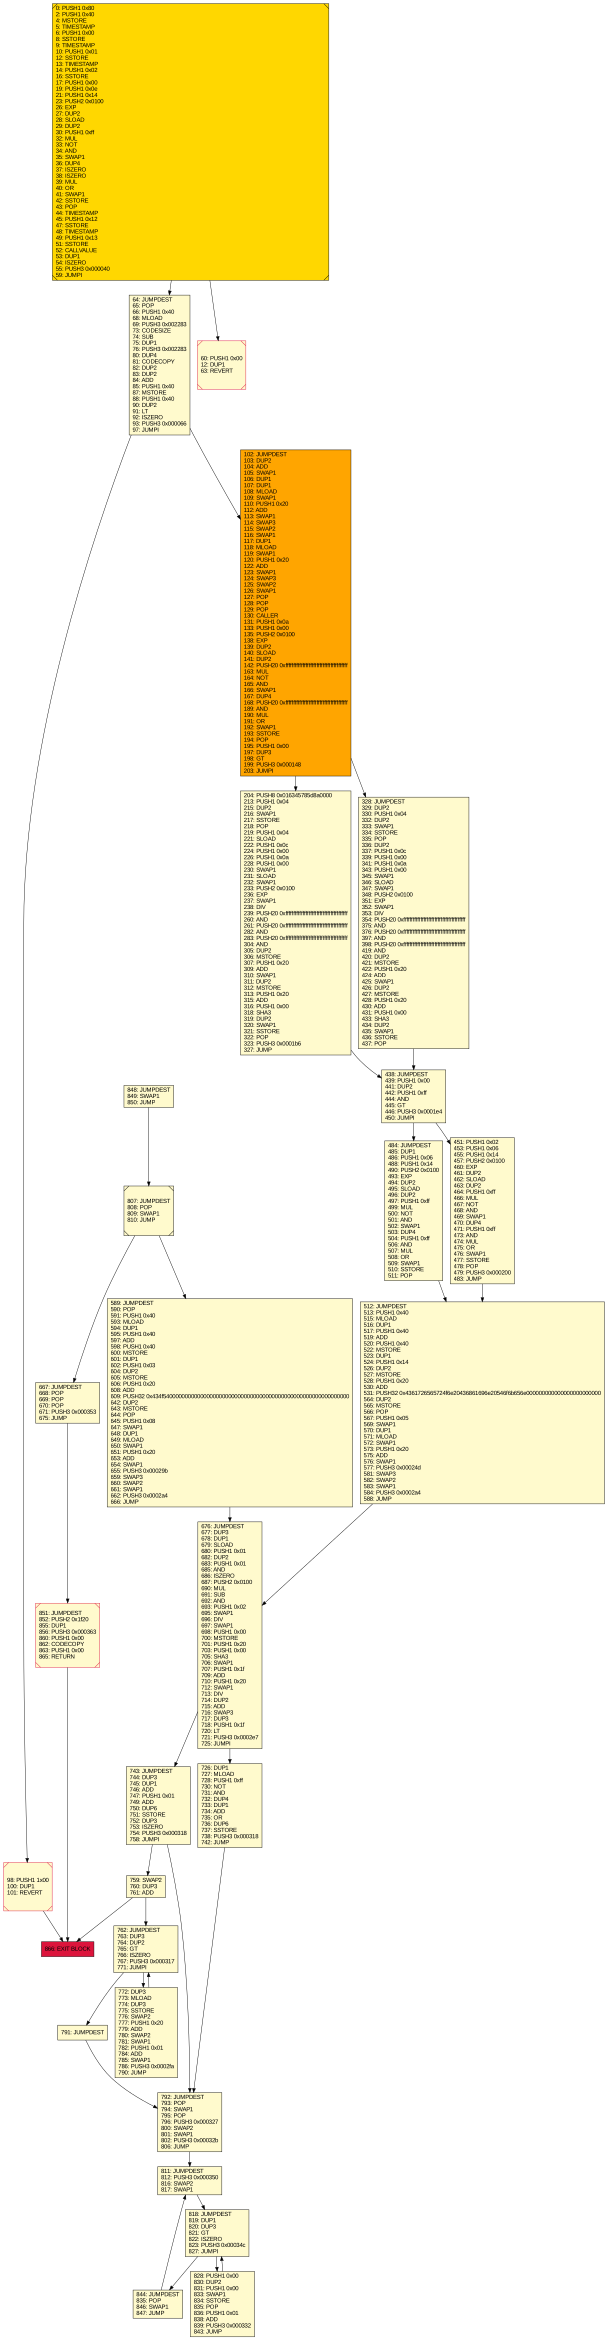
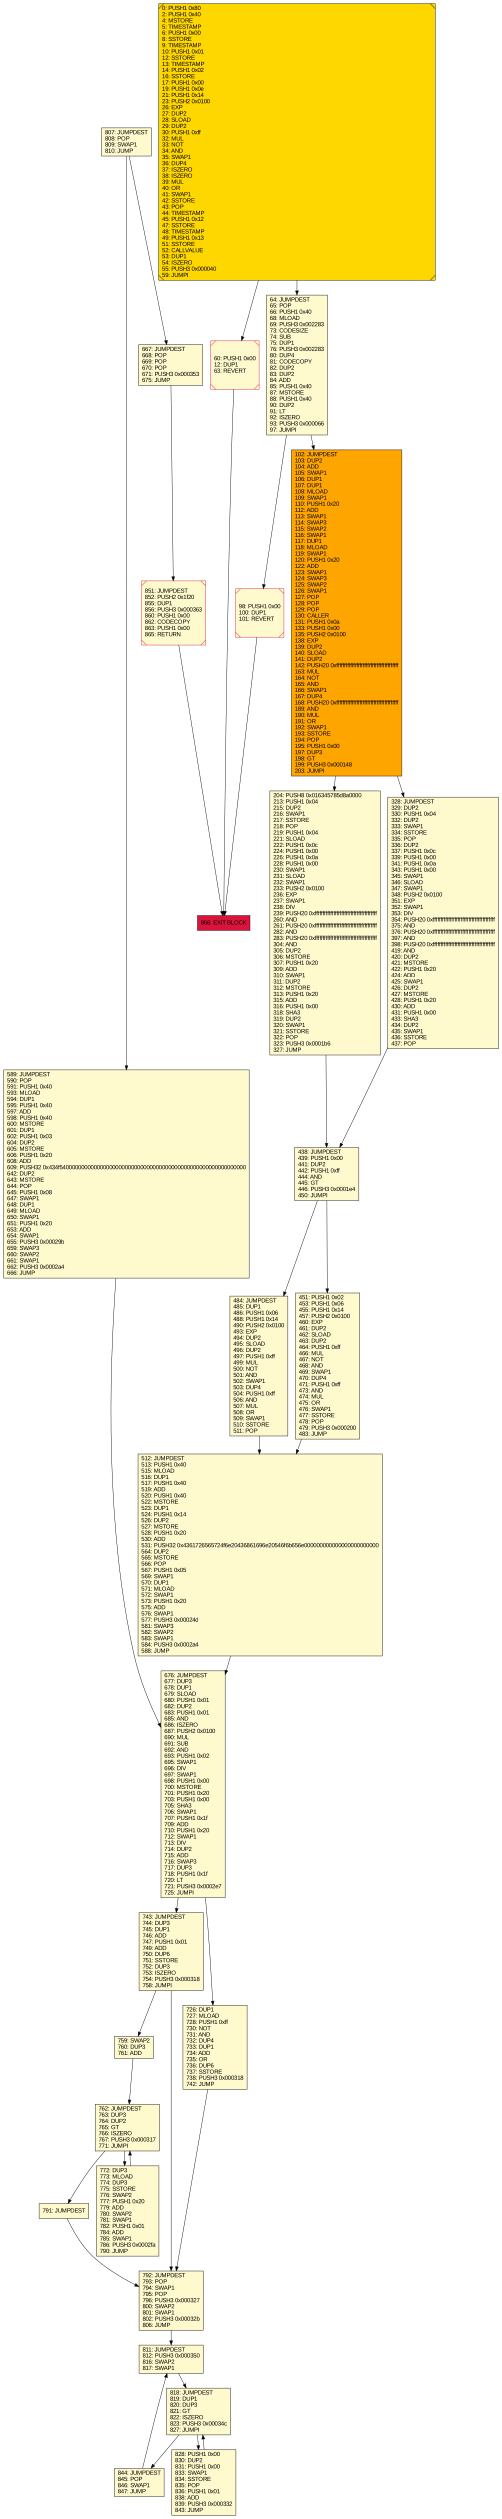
node "848: JUMPDEST 849: SWAP1 850: JUMP": removed
node "807: JUMPDEST 808: POP 809: SWAP1 810: JUMP": shape Msquare -> box
node "98: PUSH1 1x00 100: DUP1 101: REVERT": label "98: PUSH1 1x00 100: DUP1 101: REVERT" -> "98: PUSH1 0x00 100: DUP1 101: REVERT"
edge "759: SWAP2 760: DUP3 761: ADD" -> "866: EXIT BLOCK": now "60: PUSH1 0x00 12: DUP1 63: REVERT" -> "866: EXIT BLOCK"
node "844: JUMPDEST 835: POP 846: SWAP1 847: JUMP": label "844: JUMPDEST 835: POP 846: SWAP1 847: JUMP" -> "844: JUMPDEST 845: POP 846: SWAP1 847: JUMP"
